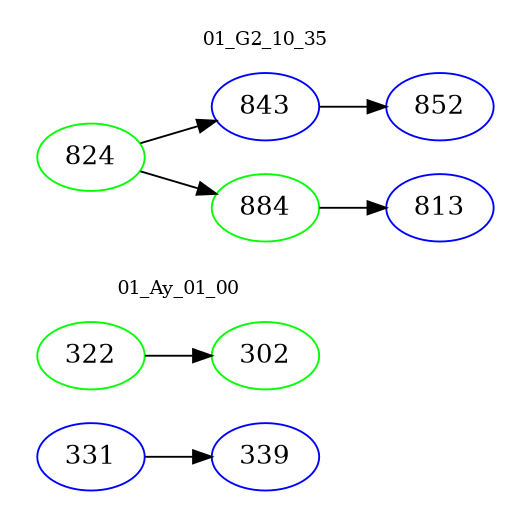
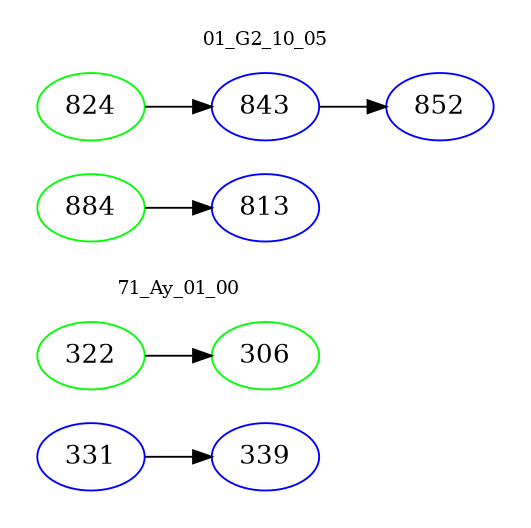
cluster "01_G2_10_35": label "01_G2_10_35" -> "01_G2_10_05"
edge "824" -> "884": removed
cluster "01_Ay_01_00": label "01_Ay_01_00" -> "71_Ay_01_00"
node "302": label "302" -> "306"
